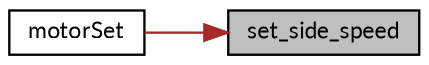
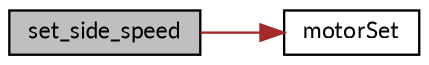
edge "motorSet" -> "set_side_speed": reversed
